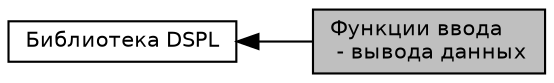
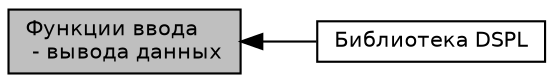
edge "Функции ввода - вывода данных" -> "Библиотека DSPL": reversed
